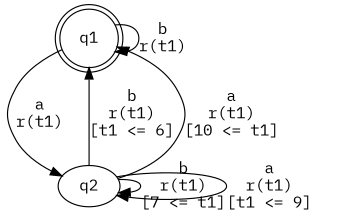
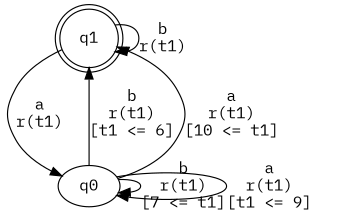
node "q2": label "q2" -> "q0"
